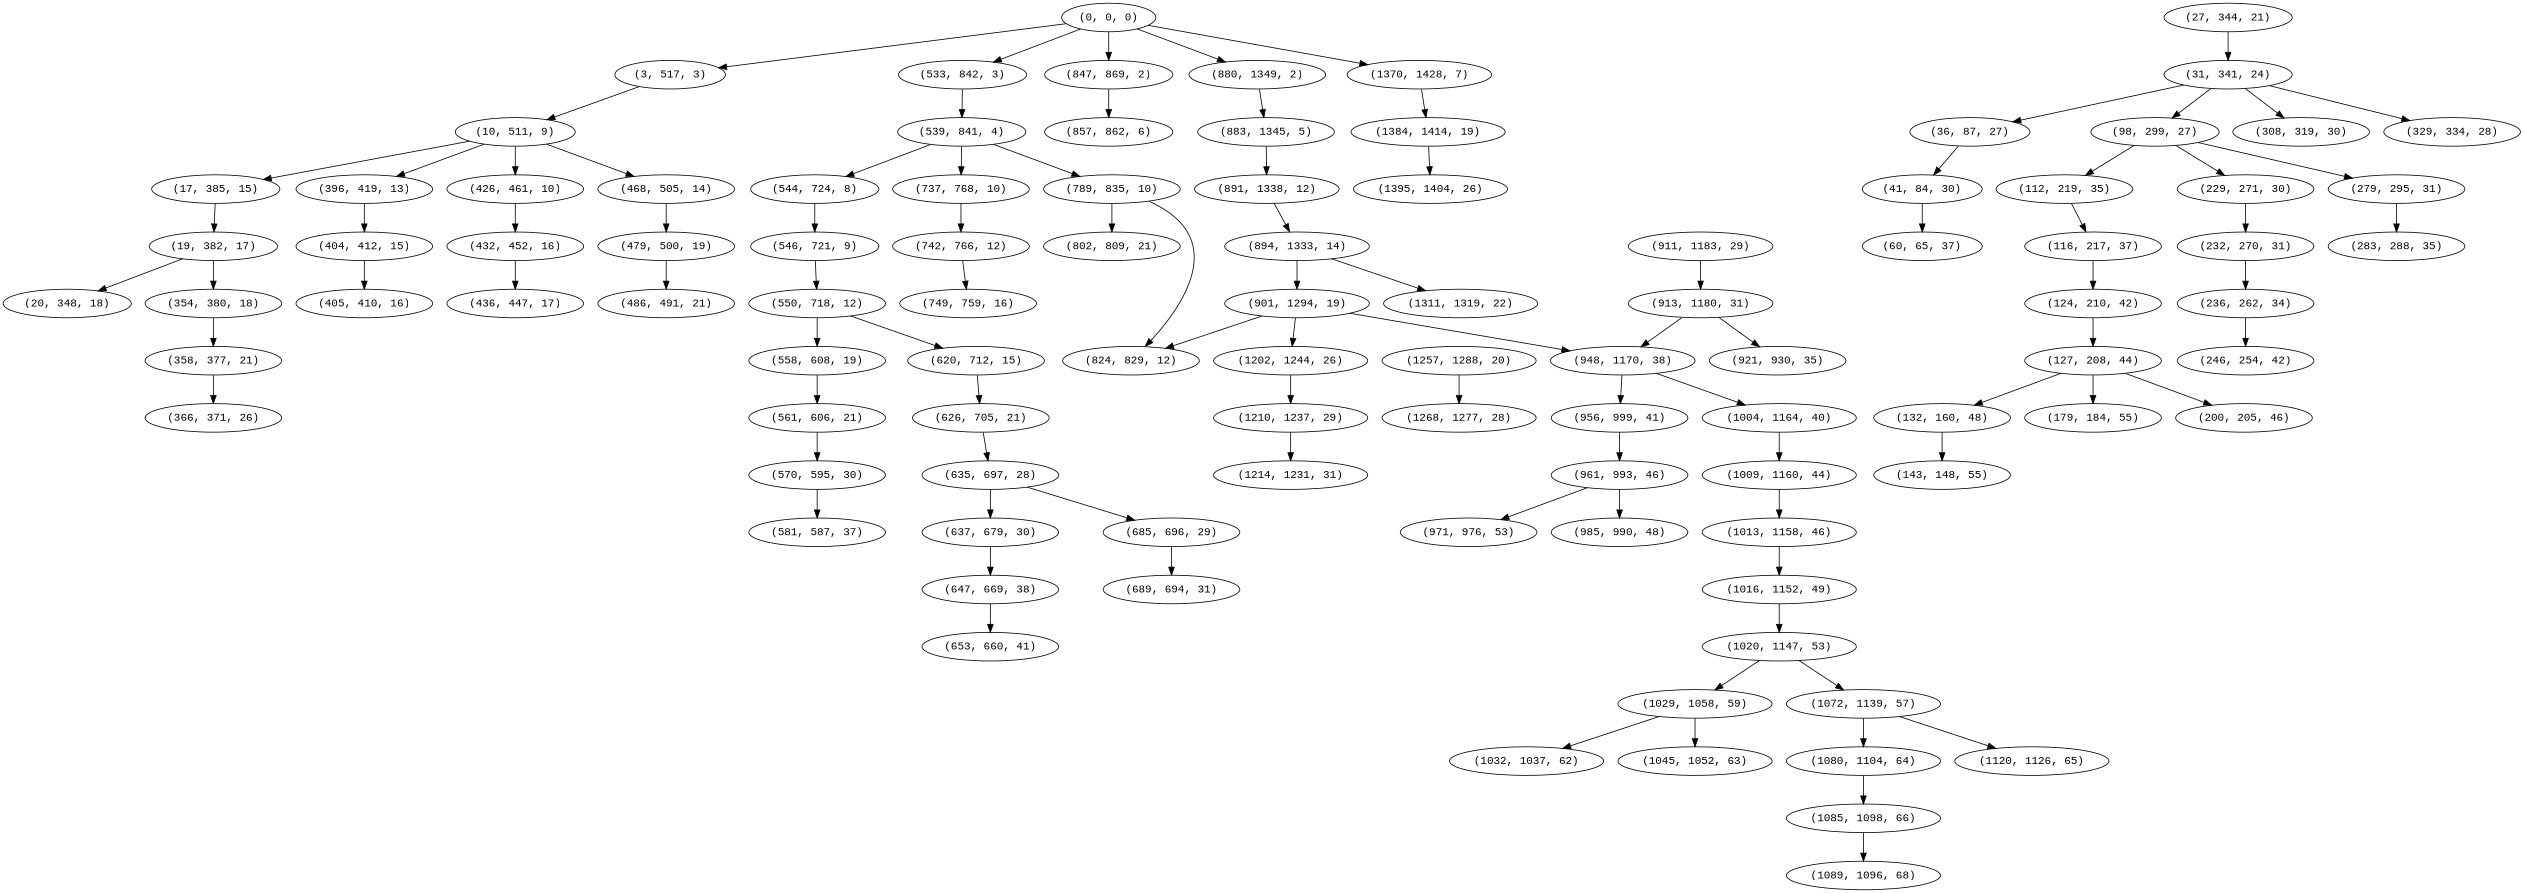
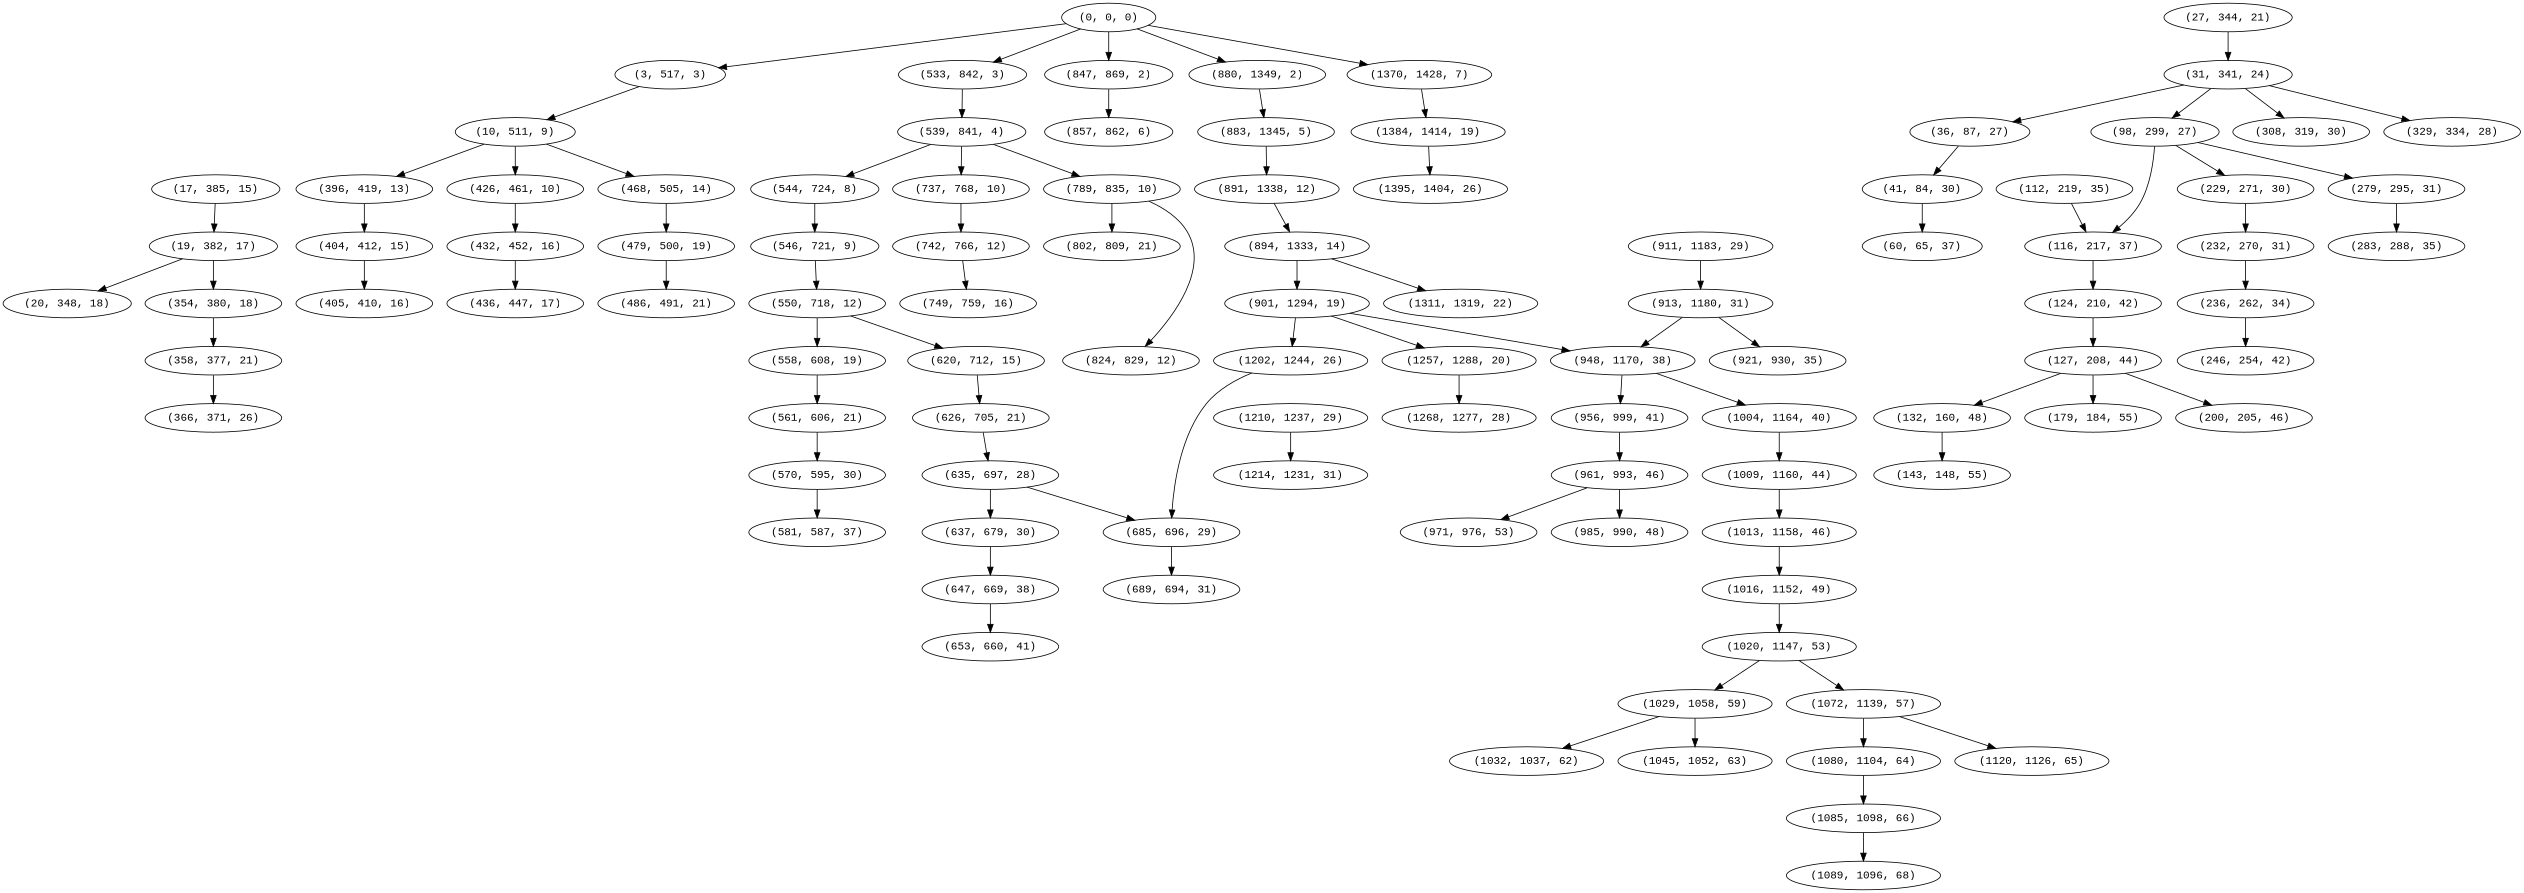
edge "(98, 299, 27)" -> "(112, 219, 35)": now "(98, 299, 27)" -> "(116, 217, 37)"
edge "(10, 511, 9)" -> "(17, 385, 15)": removed
edge "(901, 1294, 19)" -> "(824, 829, 12)": now "(901, 1294, 19)" -> "(1257, 1288, 20)"
edge "(1202, 1244, 26)" -> "(1210, 1237, 29)": now "(1202, 1244, 26)" -> "(685, 696, 29)"
